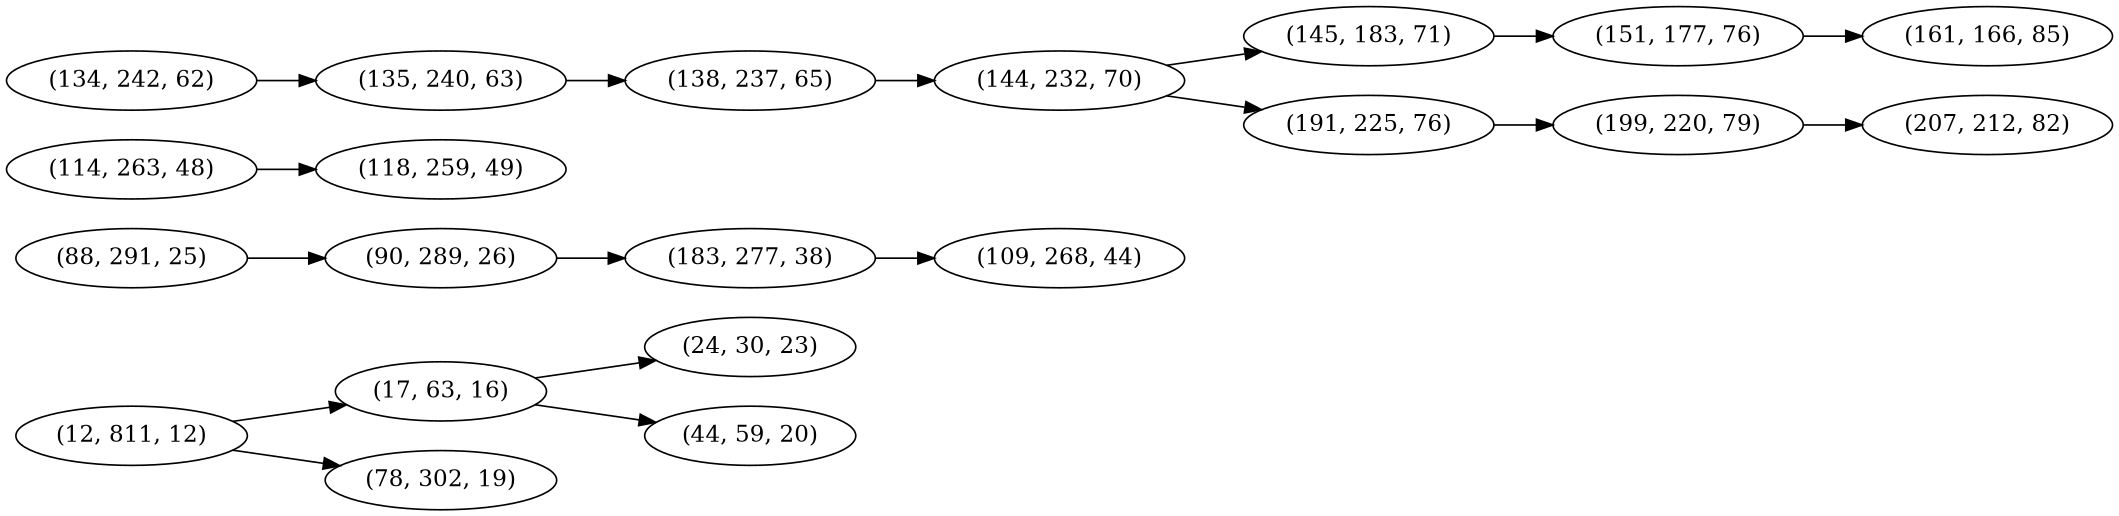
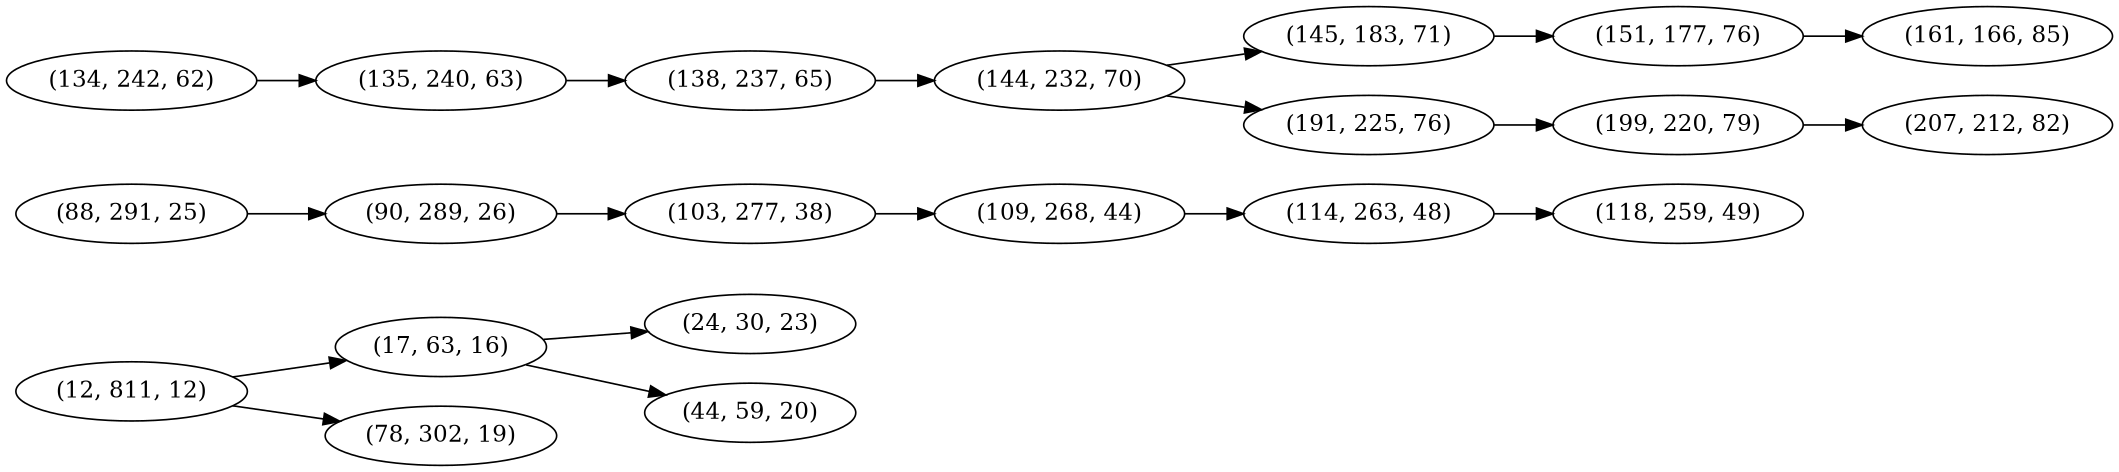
edge "(109, 268, 44)" -> "(114, 263, 48)": added
node "(183, 277, 38)": label "(183, 277, 38)" -> "(103, 277, 38)"
